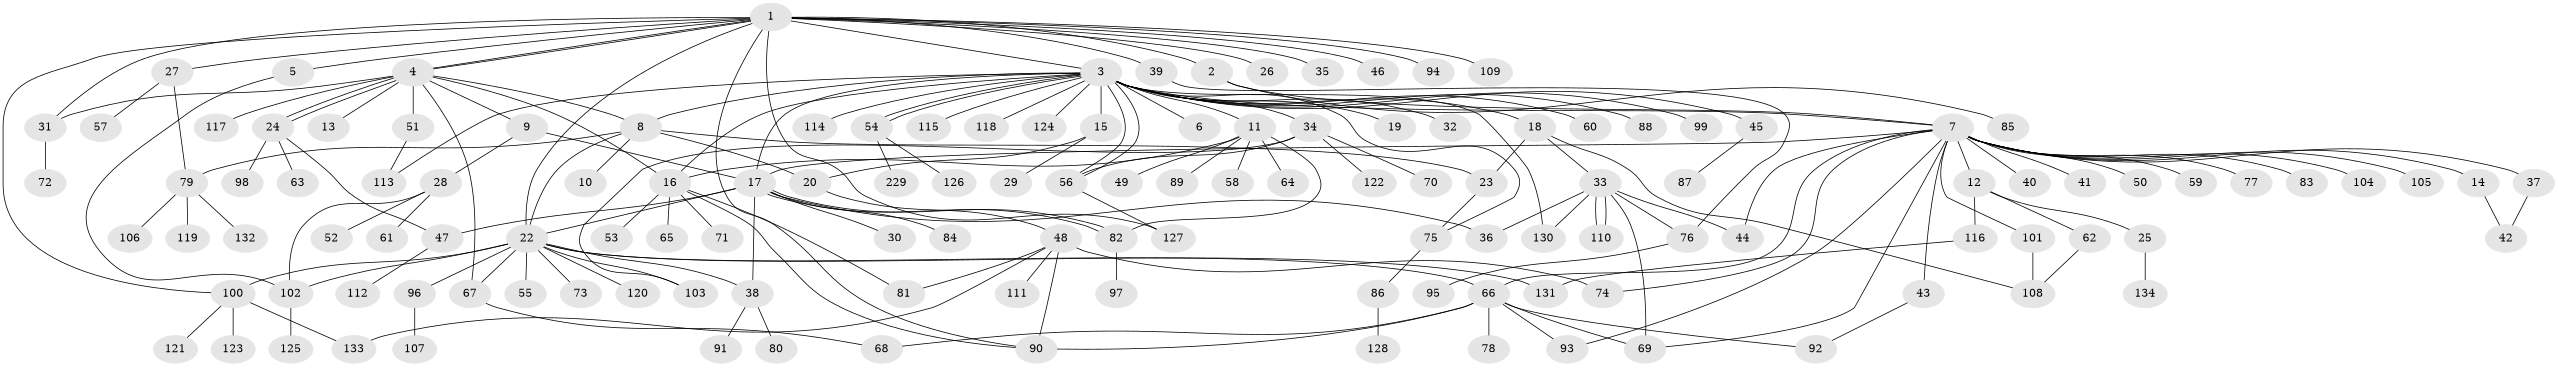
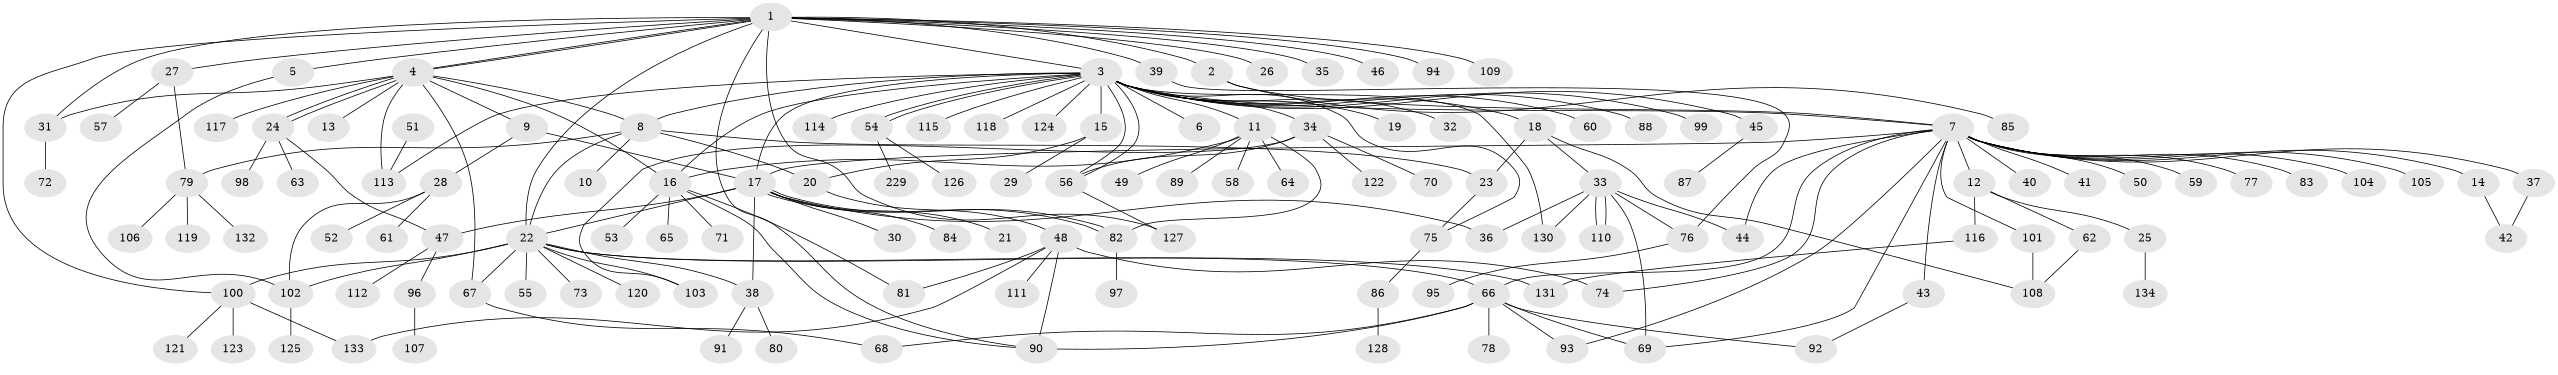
edge "4" -- "51": now "4" -- "113"
node "21": added
edge "22" -- "96": now "47" -- "96"
